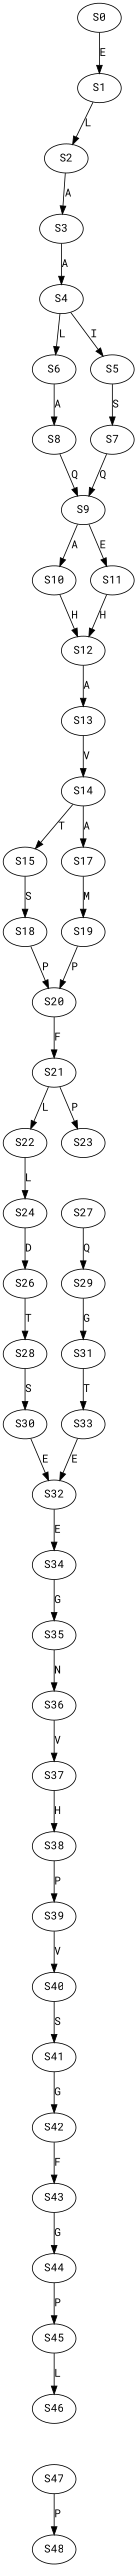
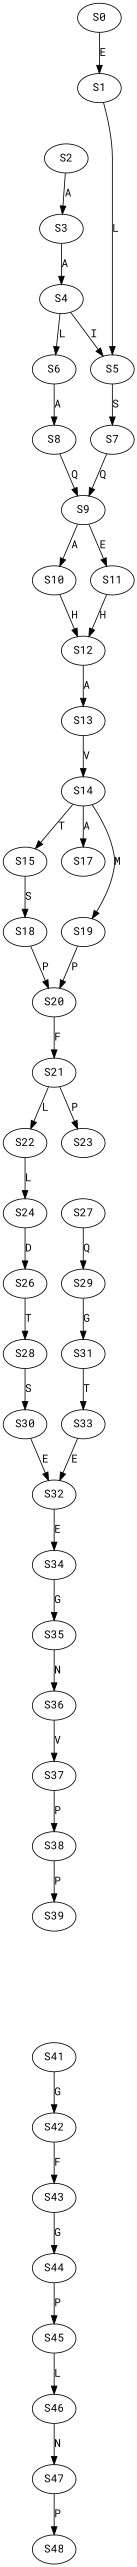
edge "S1" -> "S2": now "S1" -> "S5"
edge "S17" -> "S19": now "S14" -> "S19"
edge "S37" -> "S38": label "H" -> "P"
node "S40": removed
edge "S46" -> "S47": added, label "N"
